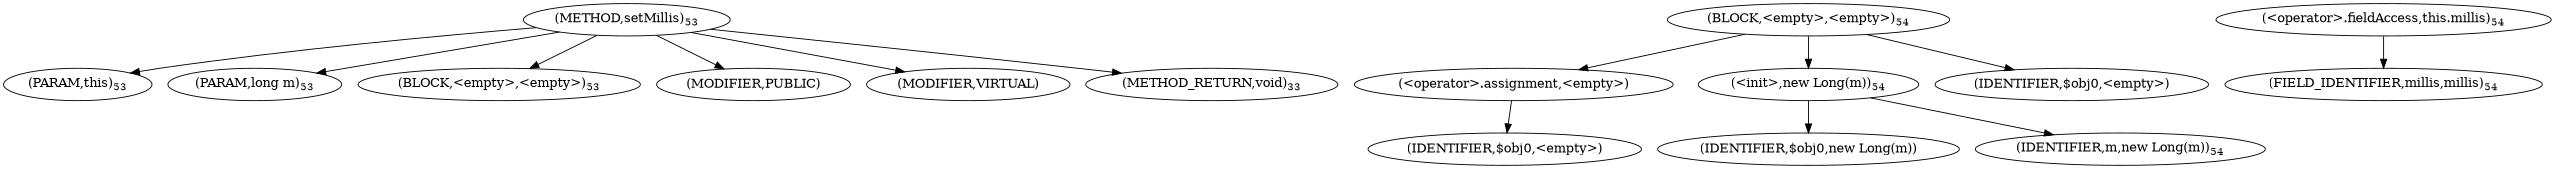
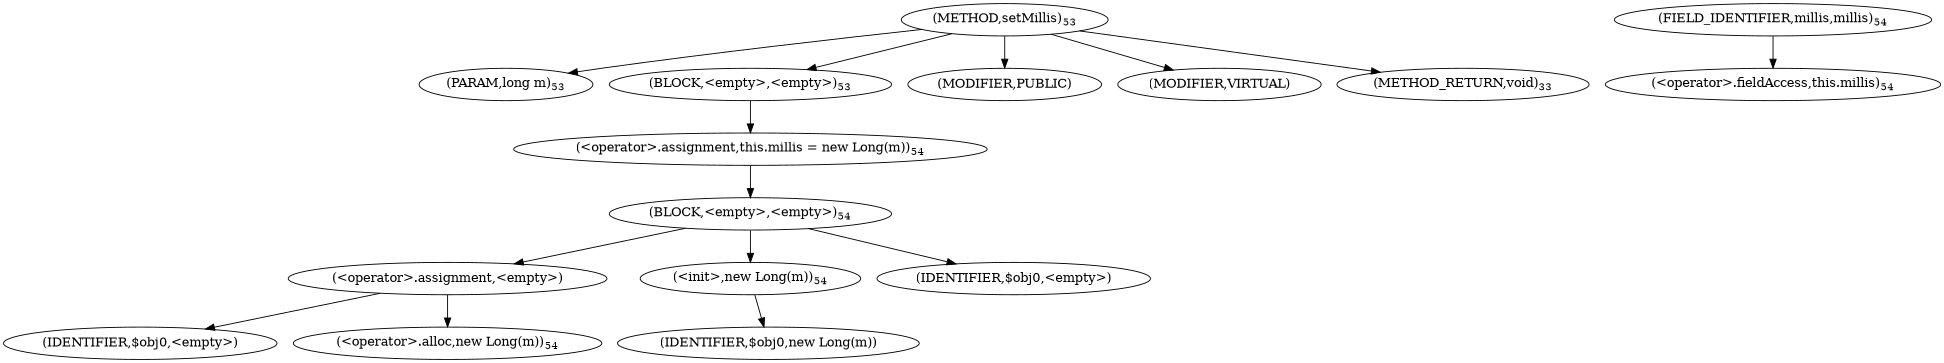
edge "(<operator>.fieldAccess,this.millis)" -> "(FIELD_IDENTIFIER,millis,millis)": reversed
node "(PARAM,this)": removed
node "(<operator>.assignment,this.millis = new Long(m))": added
node "(IDENTIFIER,m,new Long(m))": removed
node "(<operator>.alloc,new Long(m))": added
